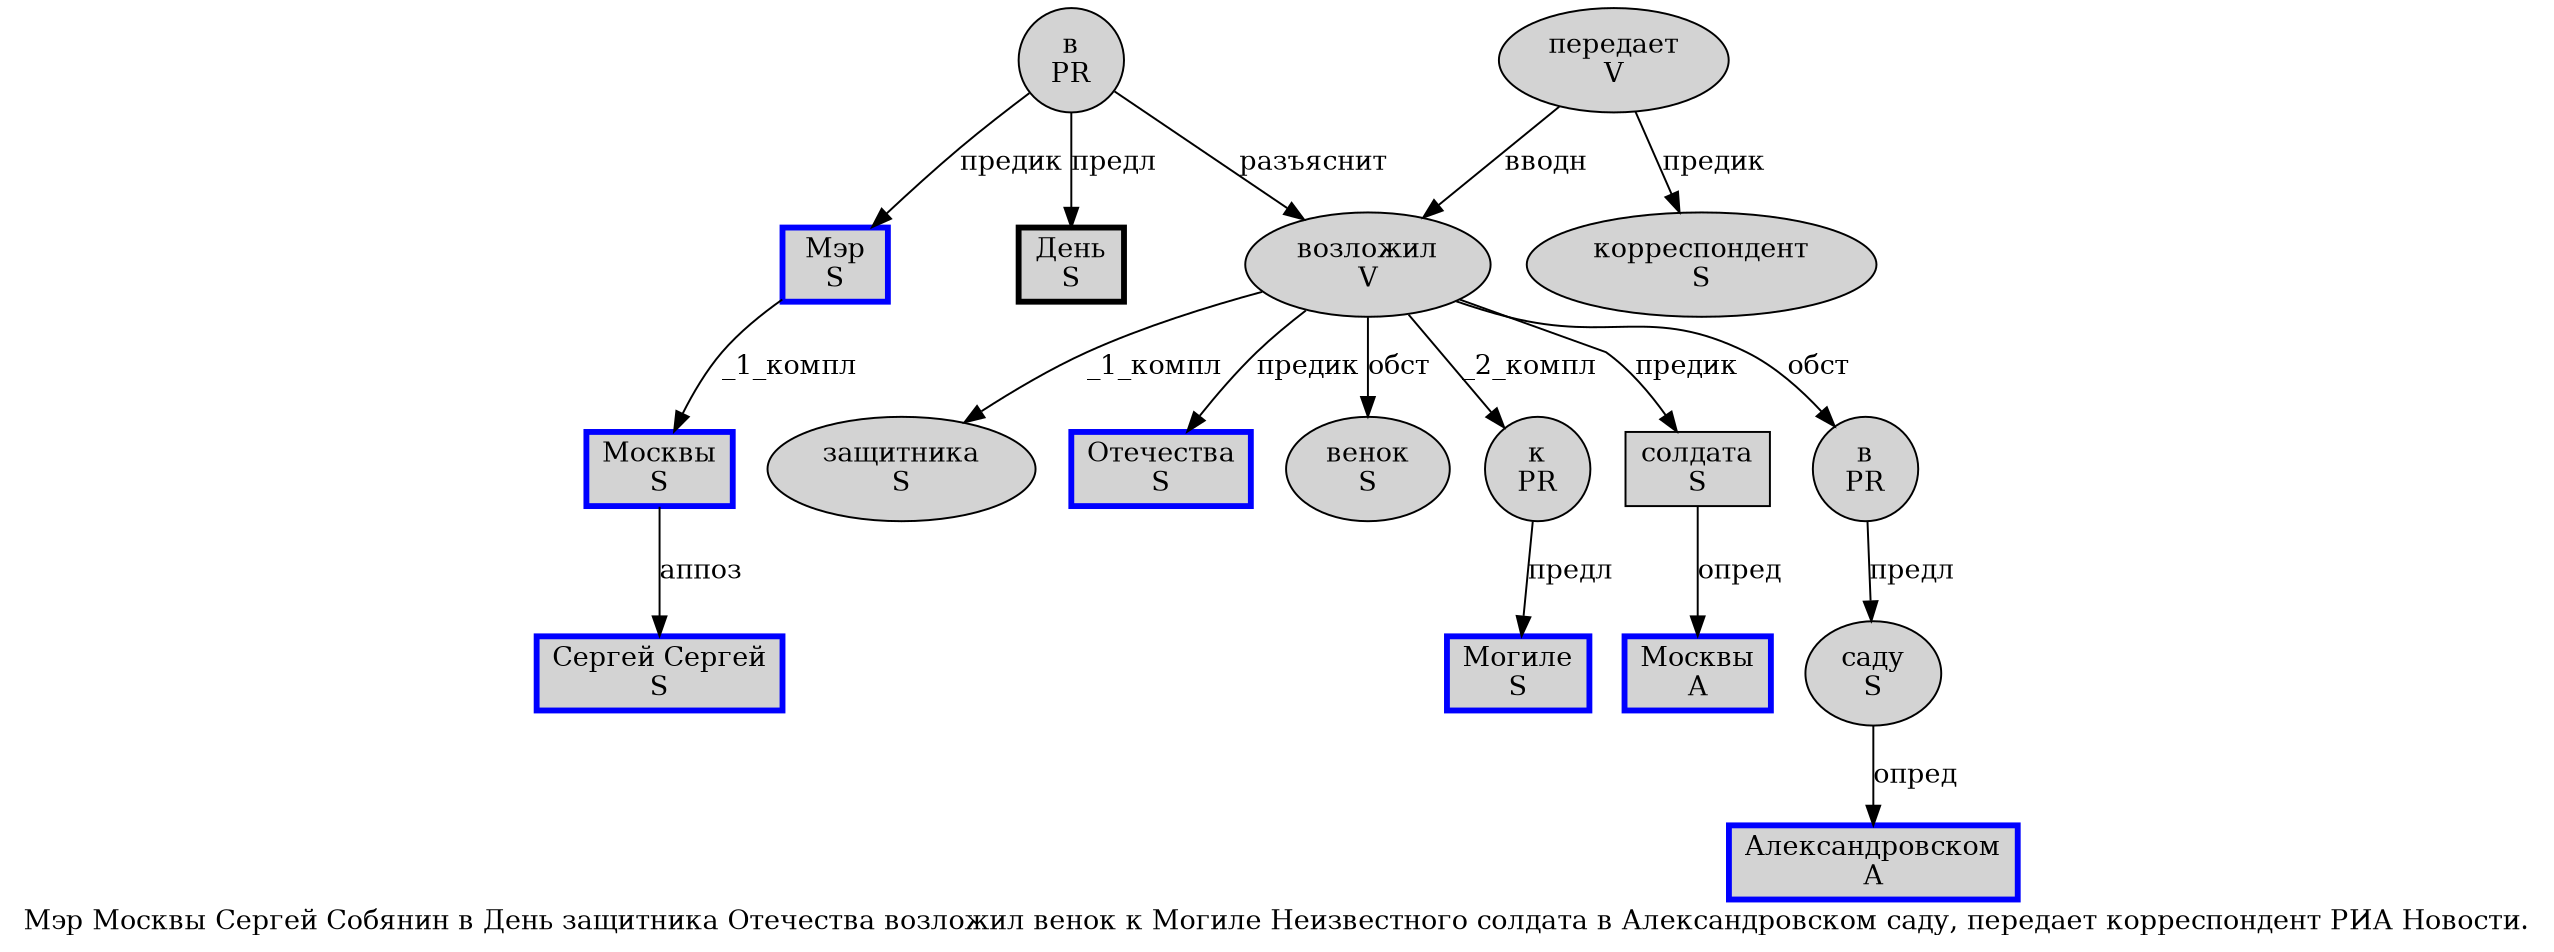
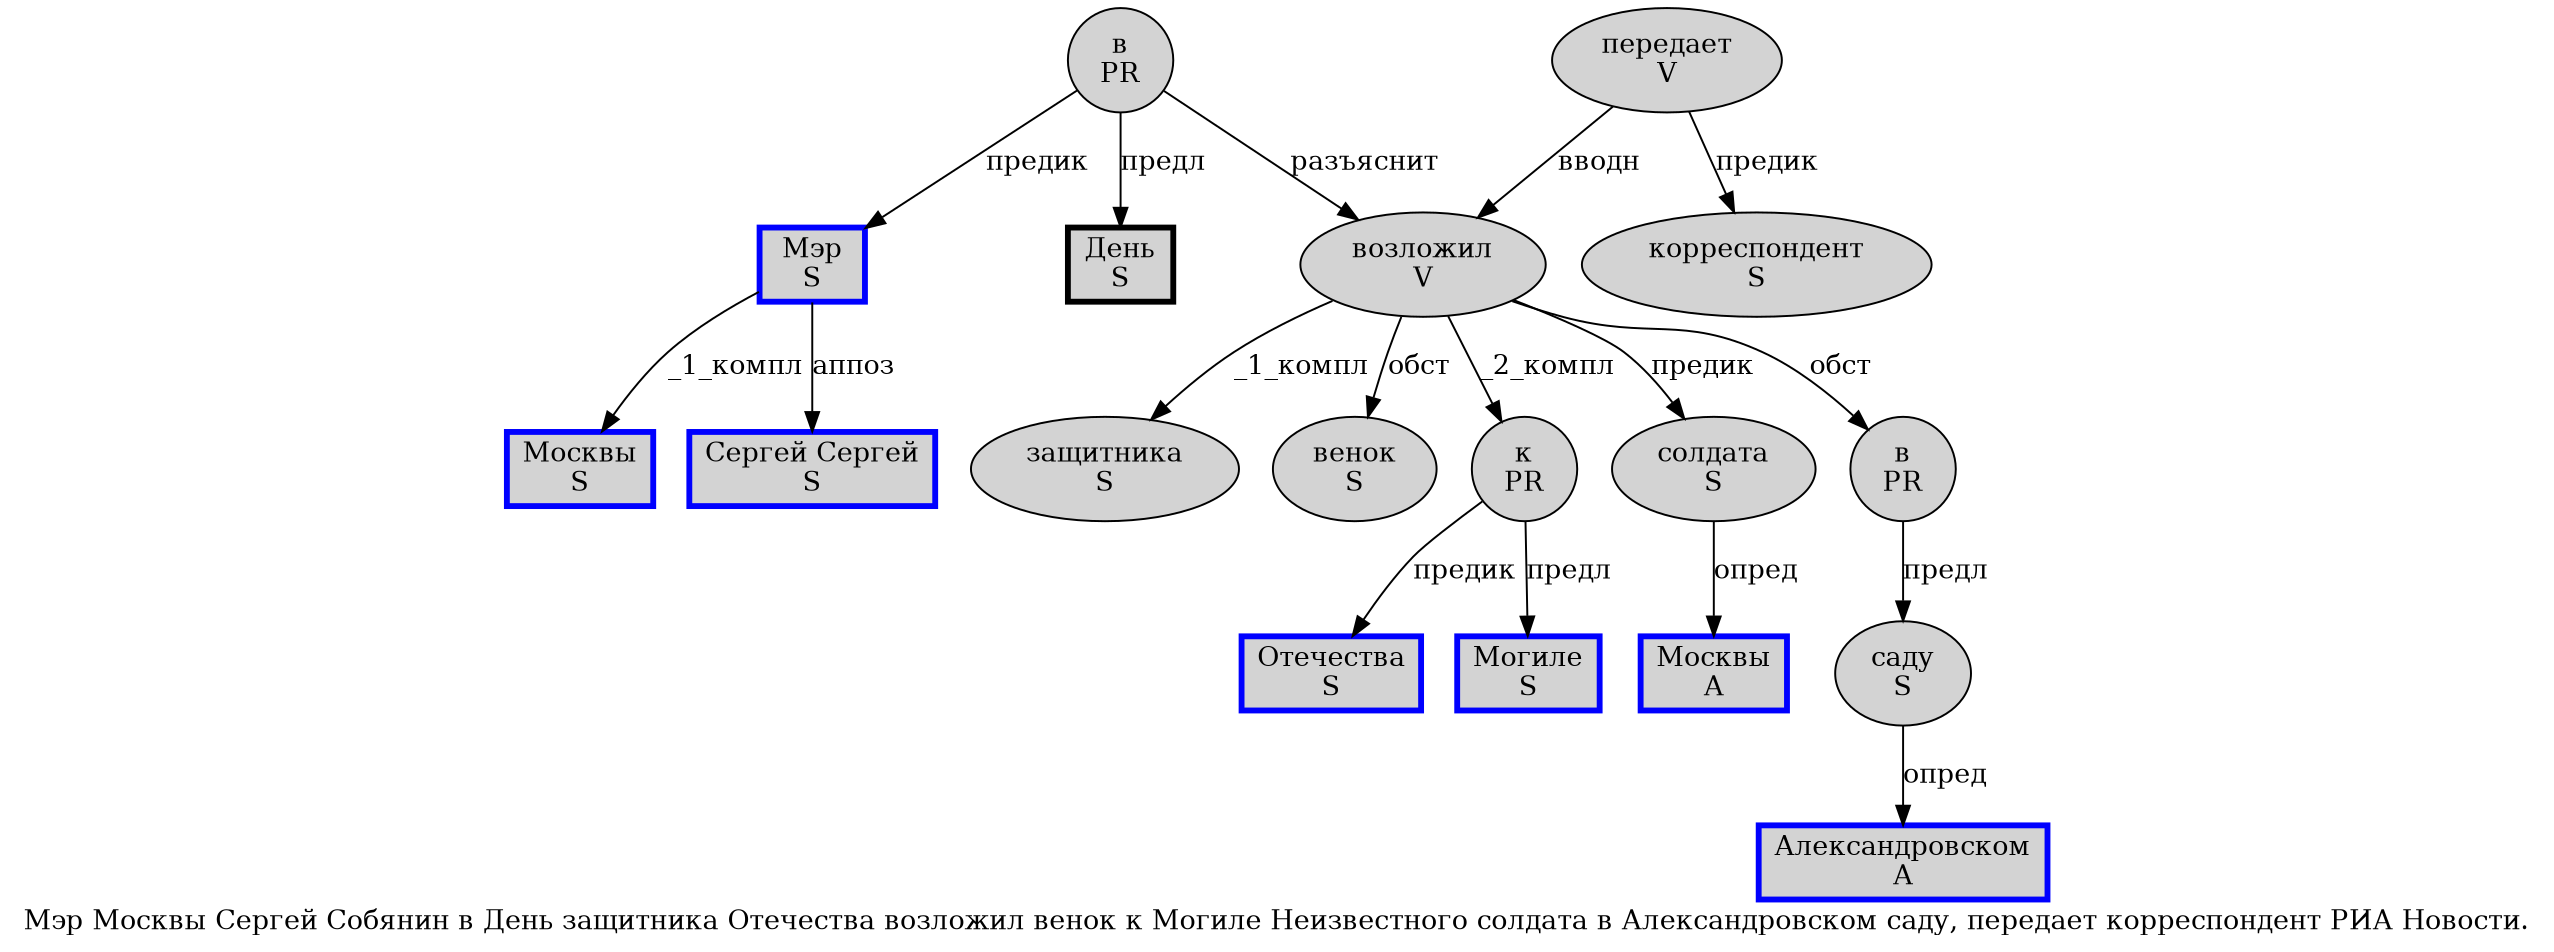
edge "возложил V" -> "Отечества S": now "к PR" -> "Отечества S"
node "солдата S": shape box -> ellipse
edge "Москвы S" -> "Сергей Сергей S": now "Мэр S" -> "Сергей Сергей S"
